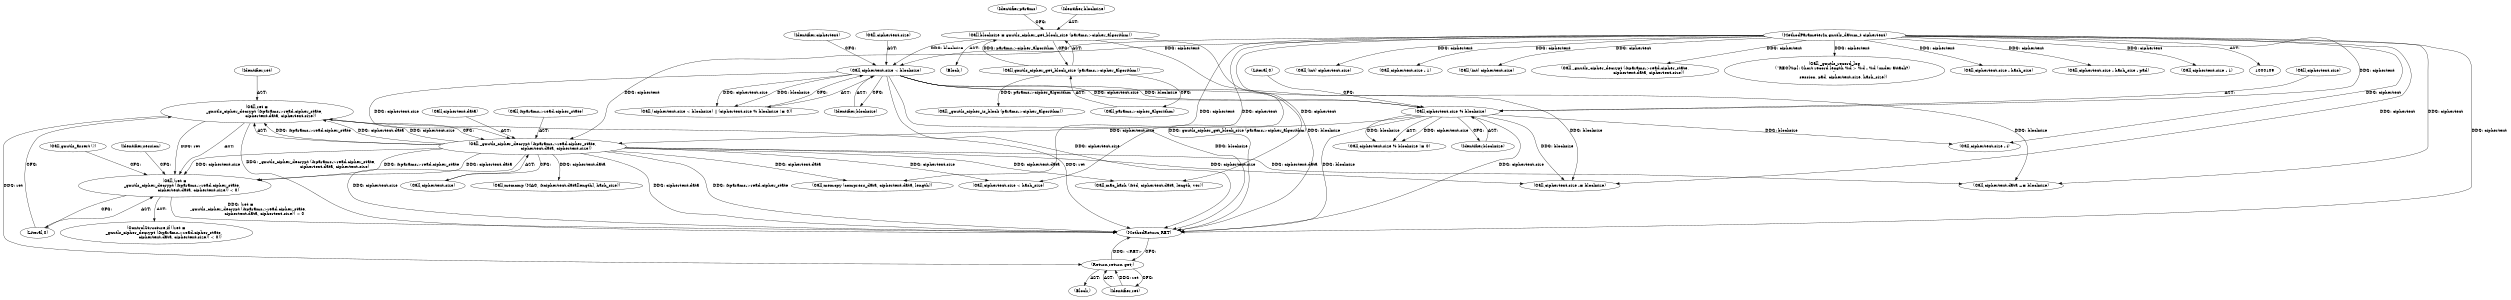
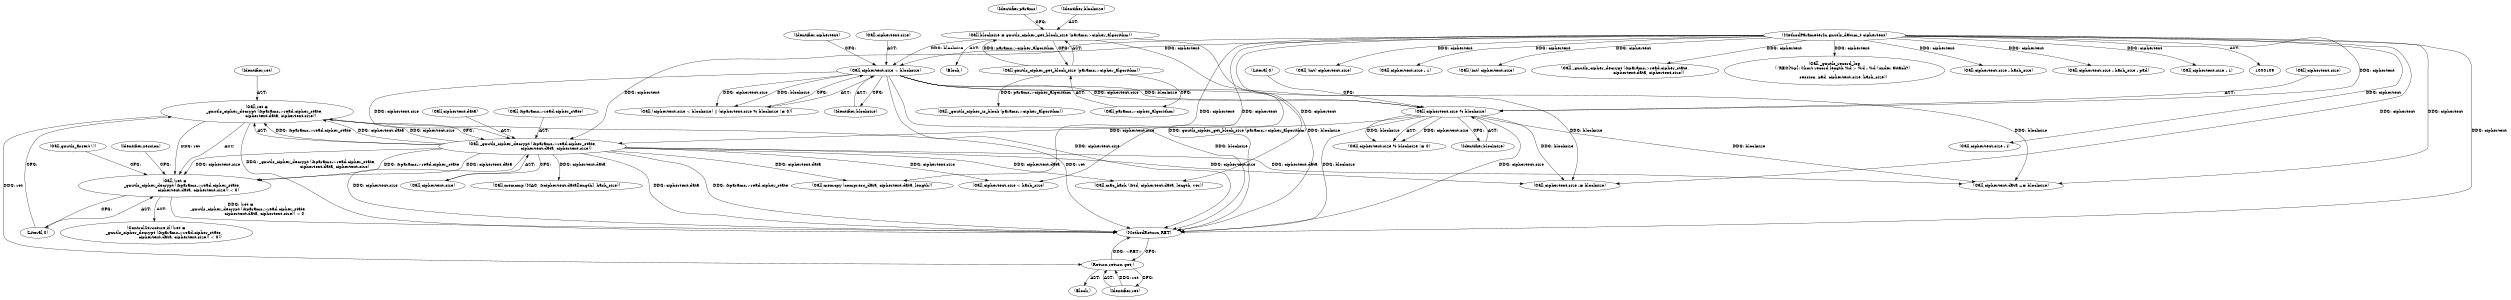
edge "(Call,ciphertext.size % blocksize)" -> "(Call,ciphertext.size - i)": now "(Call,ciphertext.size % blocksize)" -> "(Call,ciphertext.data += blocksize)"
